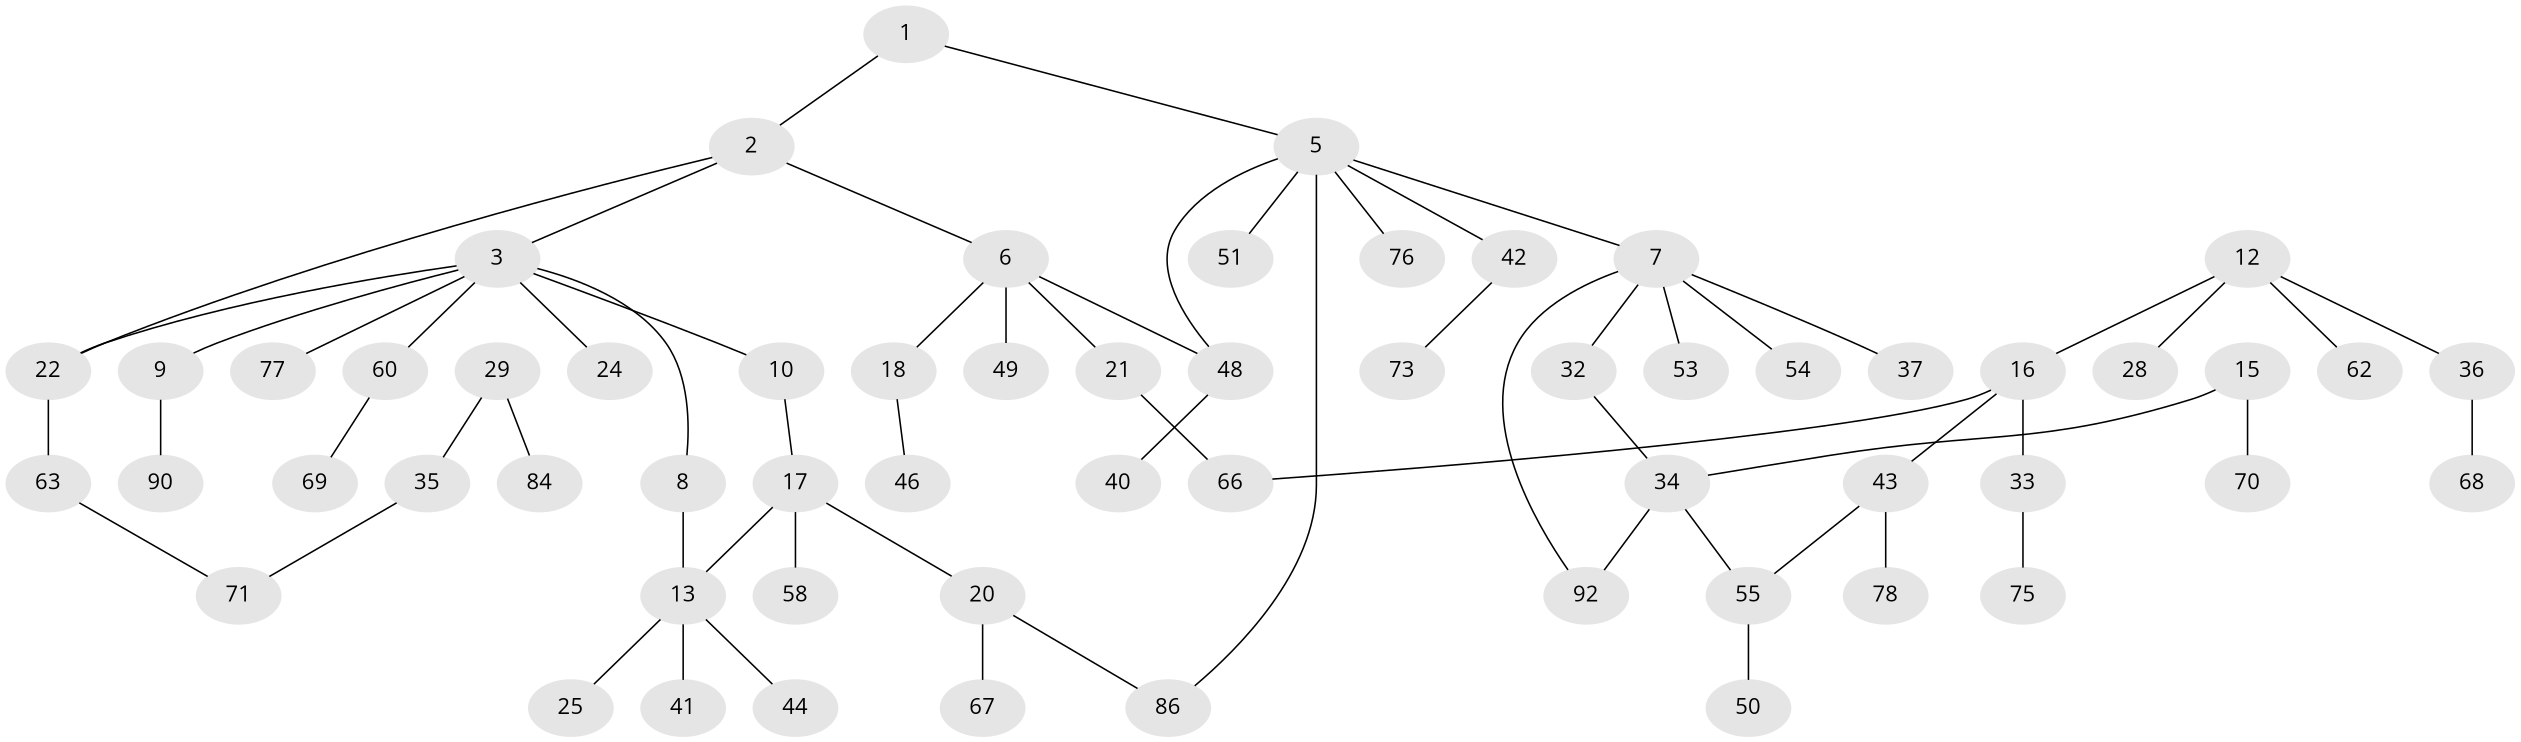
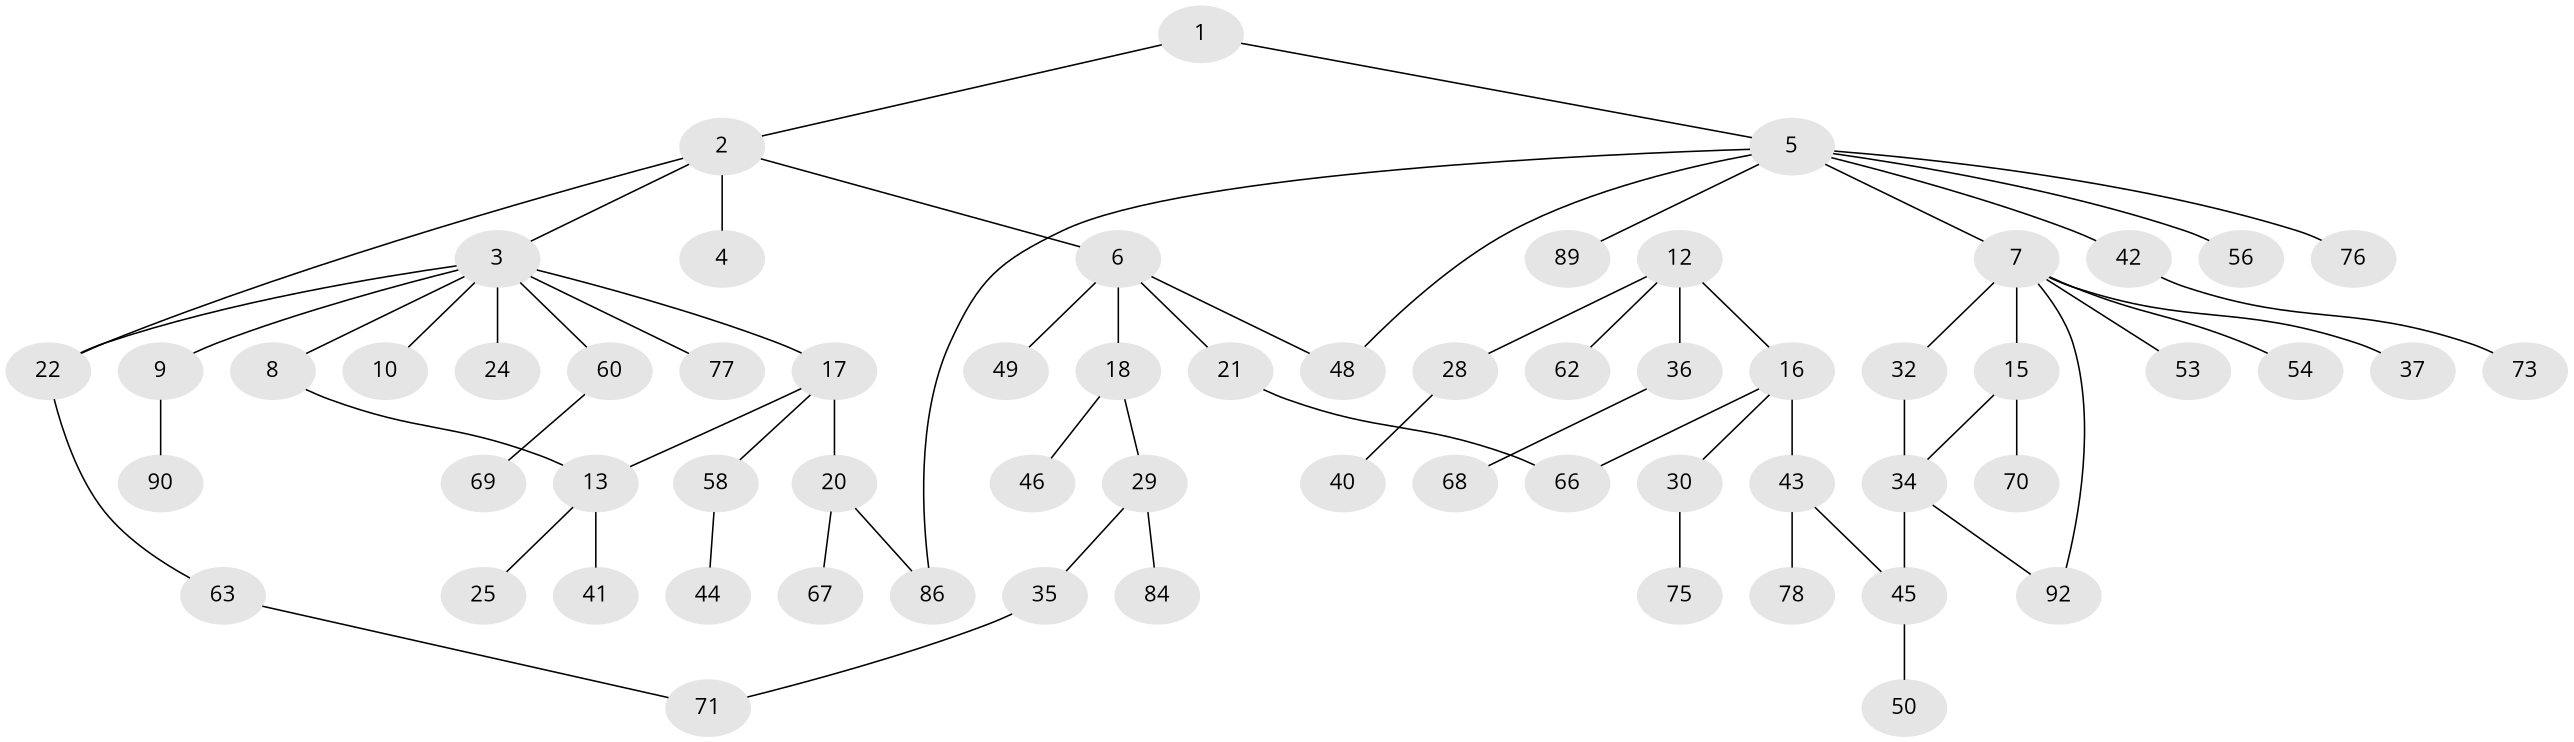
node "4": added
node "51": label "51" -> "56"
node "89": added
edge "7" -- "15": added
edge "48" -- "40": now "28" -- "40"
edge "10" -- "17": now "3" -- "17"
edge "18" -- "29": added
node "33": label "33" -> "30"
node "55": label "55" -> "45"
edge "13" -- "44": now "58" -- "44"
